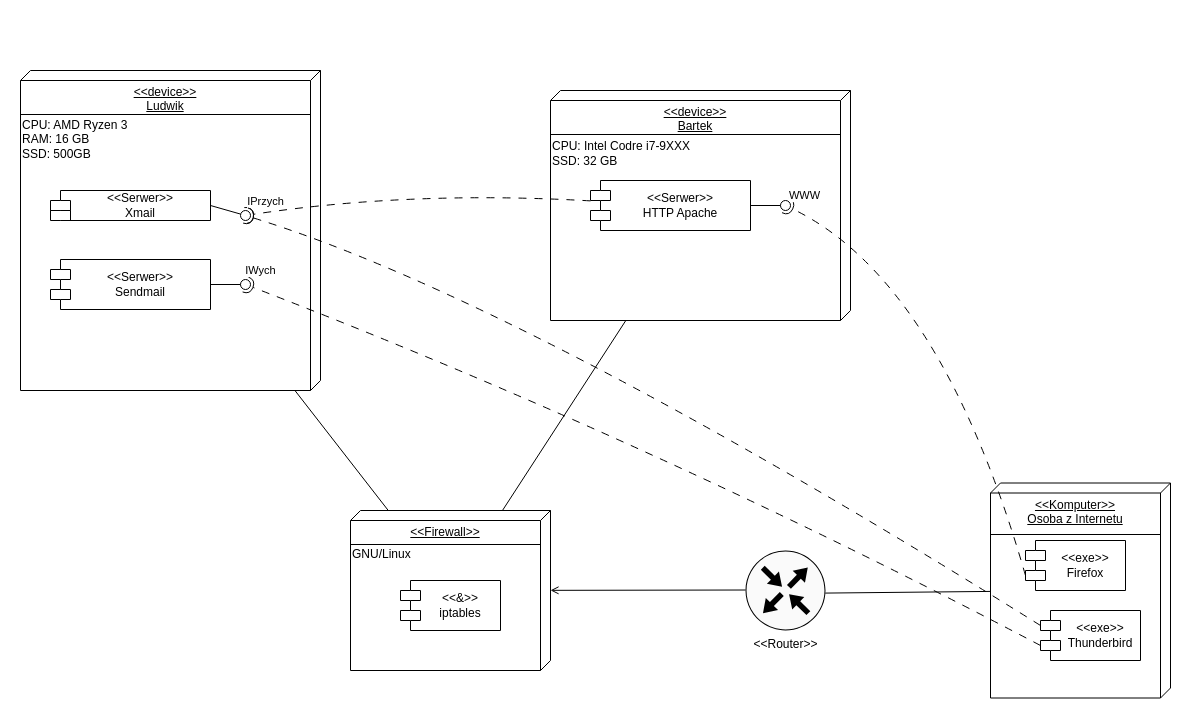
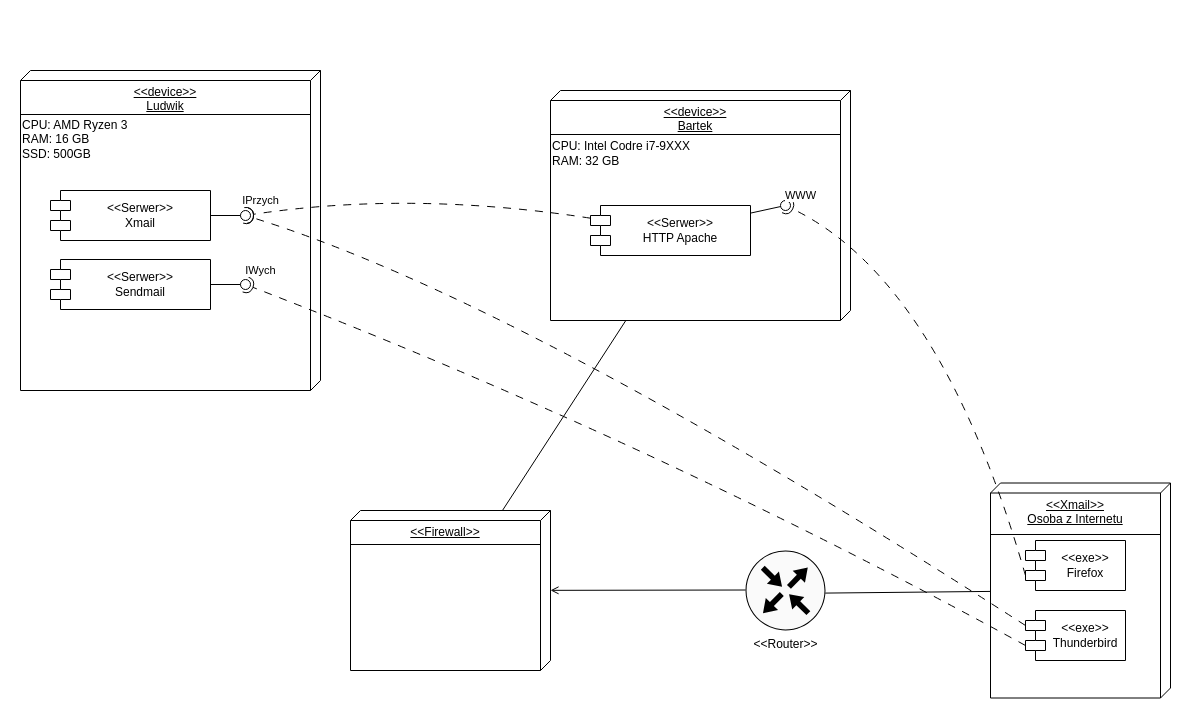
node "CPU: Intel Codre i7-9XXX SSD: 32 GB": label "CPU: Intel Codre i7-9XXX SSD: 32 GB" -> "CPU: Intel Codre i7-9XXX RAM: 32 GB"
node "<<Serwer>> Xmail": size 160x30 -> 160x50
node "<<Serwer>> HTTP Apache": moved (671, 206) -> (671, 231)
edge "<<device>> Ludwik" -- "<<Firewall>>": removed
node "<<Komputer>> Osoba z Internetu": label "<<Komputer>> Osoba z Internetu" -> "<<Xmail>> Osoba z Internetu"
node "GNU/Linux": removed
node "<<&>> iptables": removed
node "<<exe>> Thunderbird": moved (1091, 636) -> (1076, 636)
